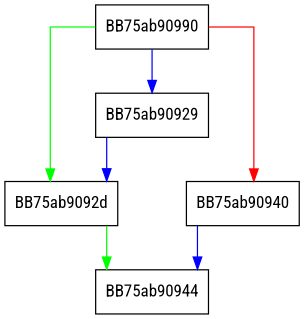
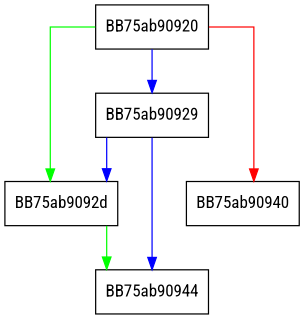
node "BB75ab90990": label "BB75ab90990" -> "BB75ab90920"
edge "BB75ab90940" -> "BB75ab90944": now "BB75ab90929" -> "BB75ab90944"
